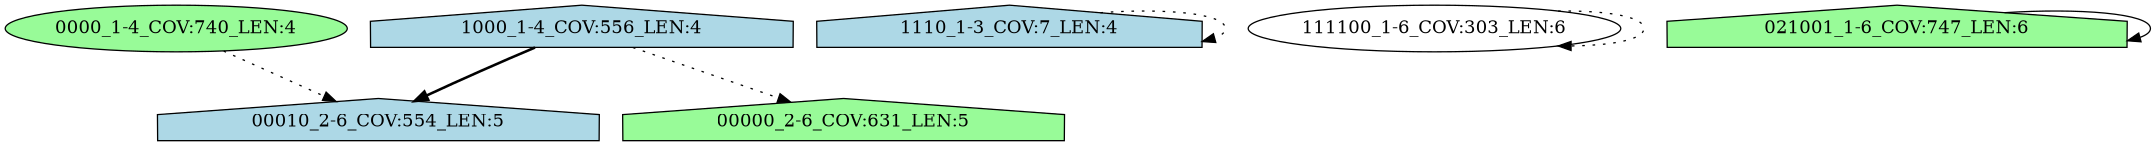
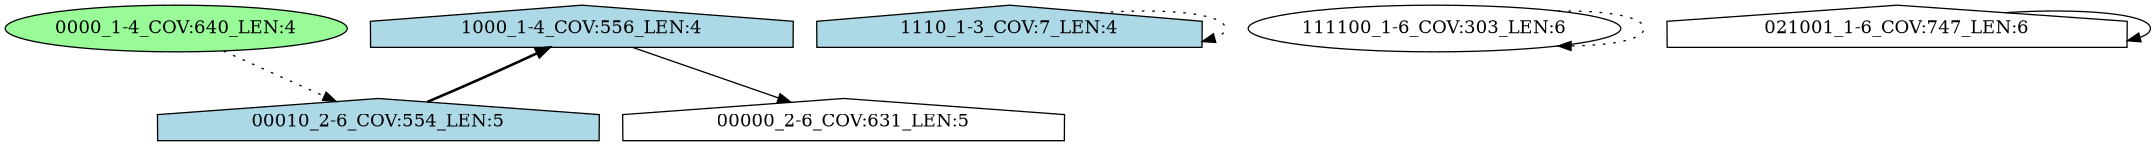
node "0000_1-4_COV:740_LEN:4": label "0000_1-4_COV:740_LEN:4" -> "0000_1-4_COV:640_LEN:4"
node "021001_1-6_COV:747_LEN:6": fillcolor palegreen -> white
edge "1000_1-4_COV:556_LEN:4" -> "00010_2-6_COV:554_LEN:5": reversed
edge "1000_1-4_COV:556_LEN:4" -> "00000_2-6_COV:631_LEN:5": style dotted -> solid
node "00000_2-6_COV:631_LEN:5": fillcolor palegreen -> white
